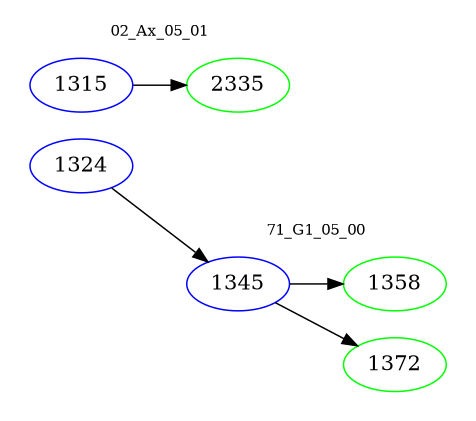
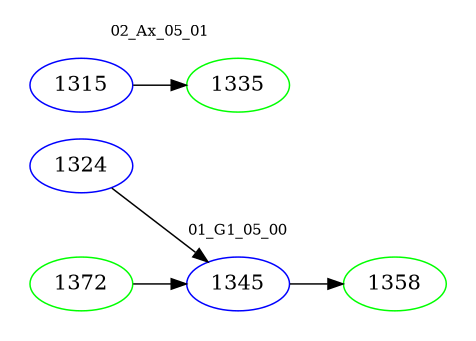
node "2335": label "2335" -> "1335"
cluster "71_G1_05_00": label "71_G1_05_00" -> "01_G1_05_00"
edge "1345" -> "1372": reversed
